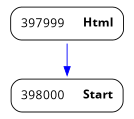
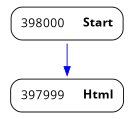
edge "397999" -> "398000": reversed
